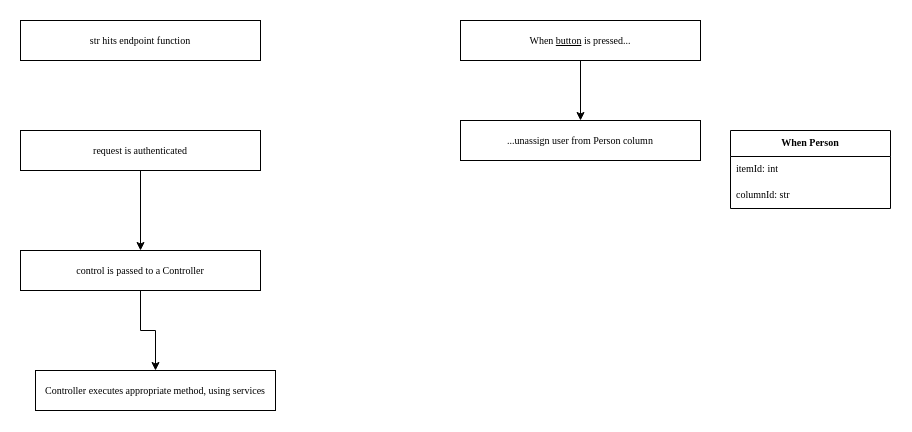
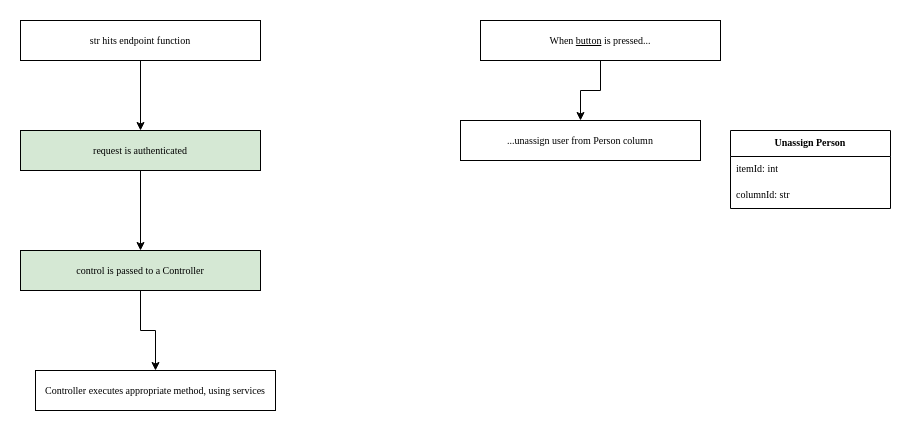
node "When button is pressed...": moved (581, 41) -> (601, 41)
edge "str hits endpoint function" -> "request is authenticated": added
node "When Person": label "When Person" -> "Unassign Person"
node "request is authenticated": fillcolor #ffffff -> #d5e8d4
node "control is passed to a Controller": fillcolor #ffffff -> #d5e8d4
